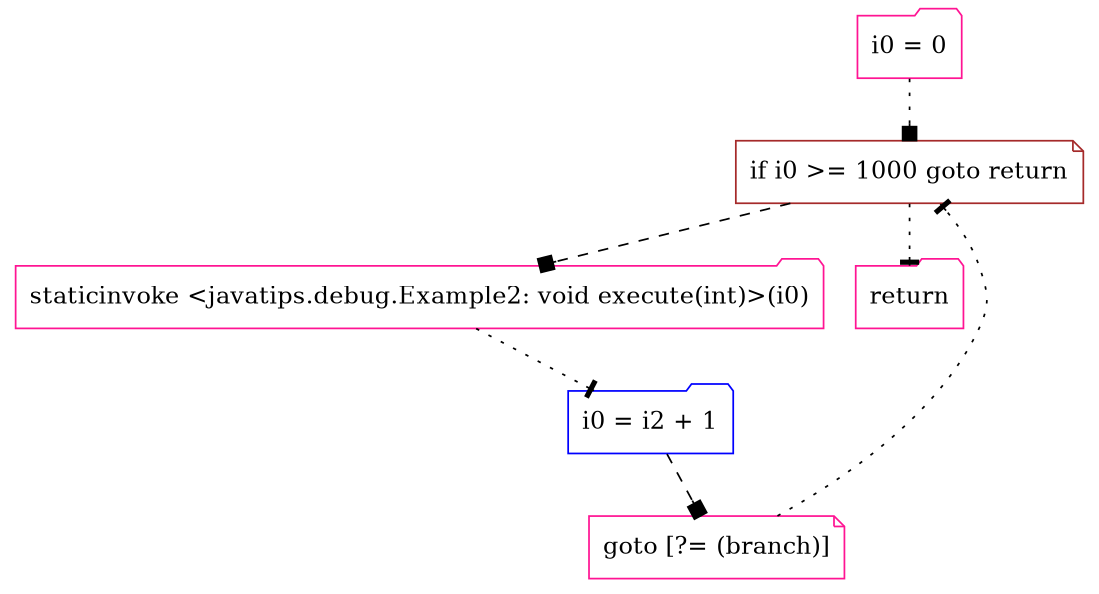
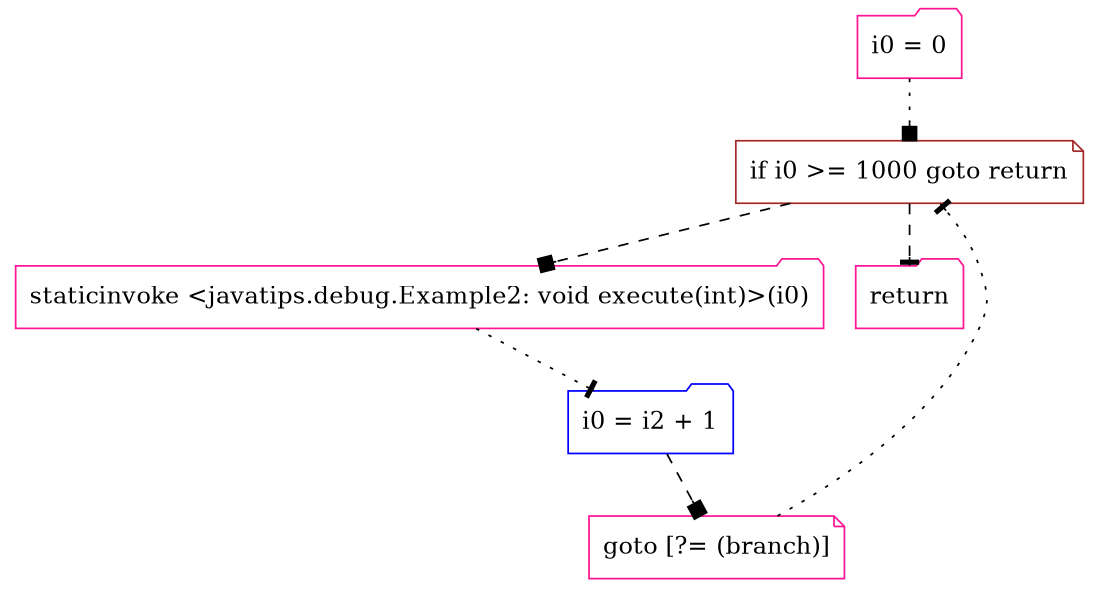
edge "if i0 >= 1000 goto return" -> "return": style dotted -> dashed
